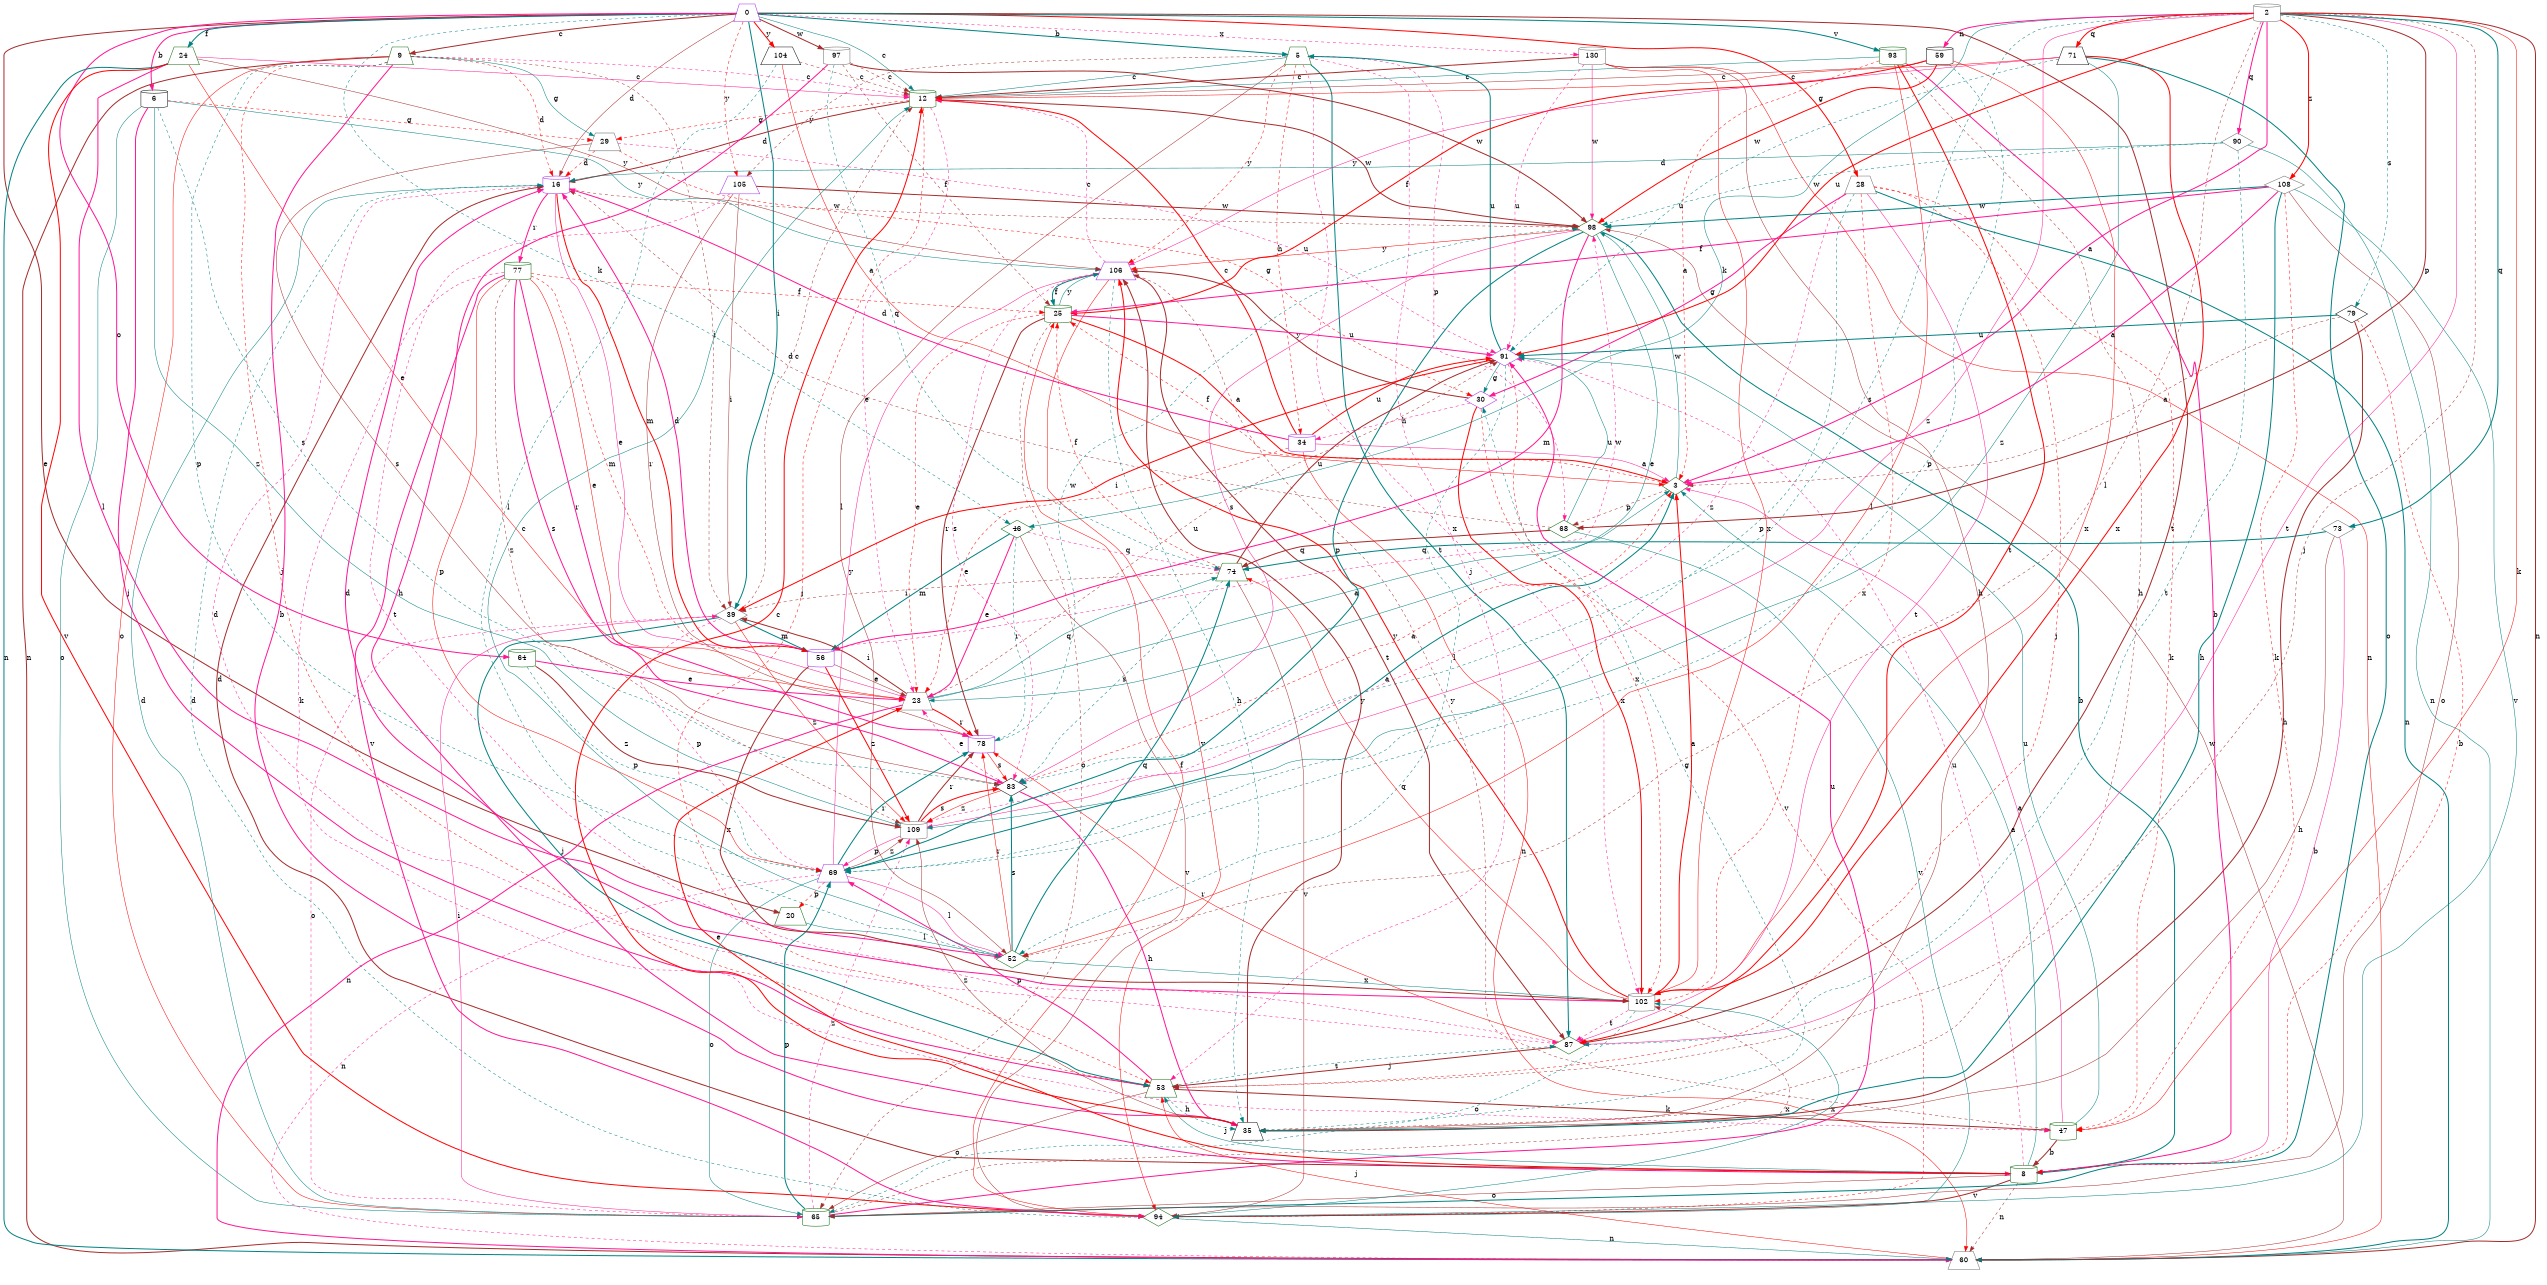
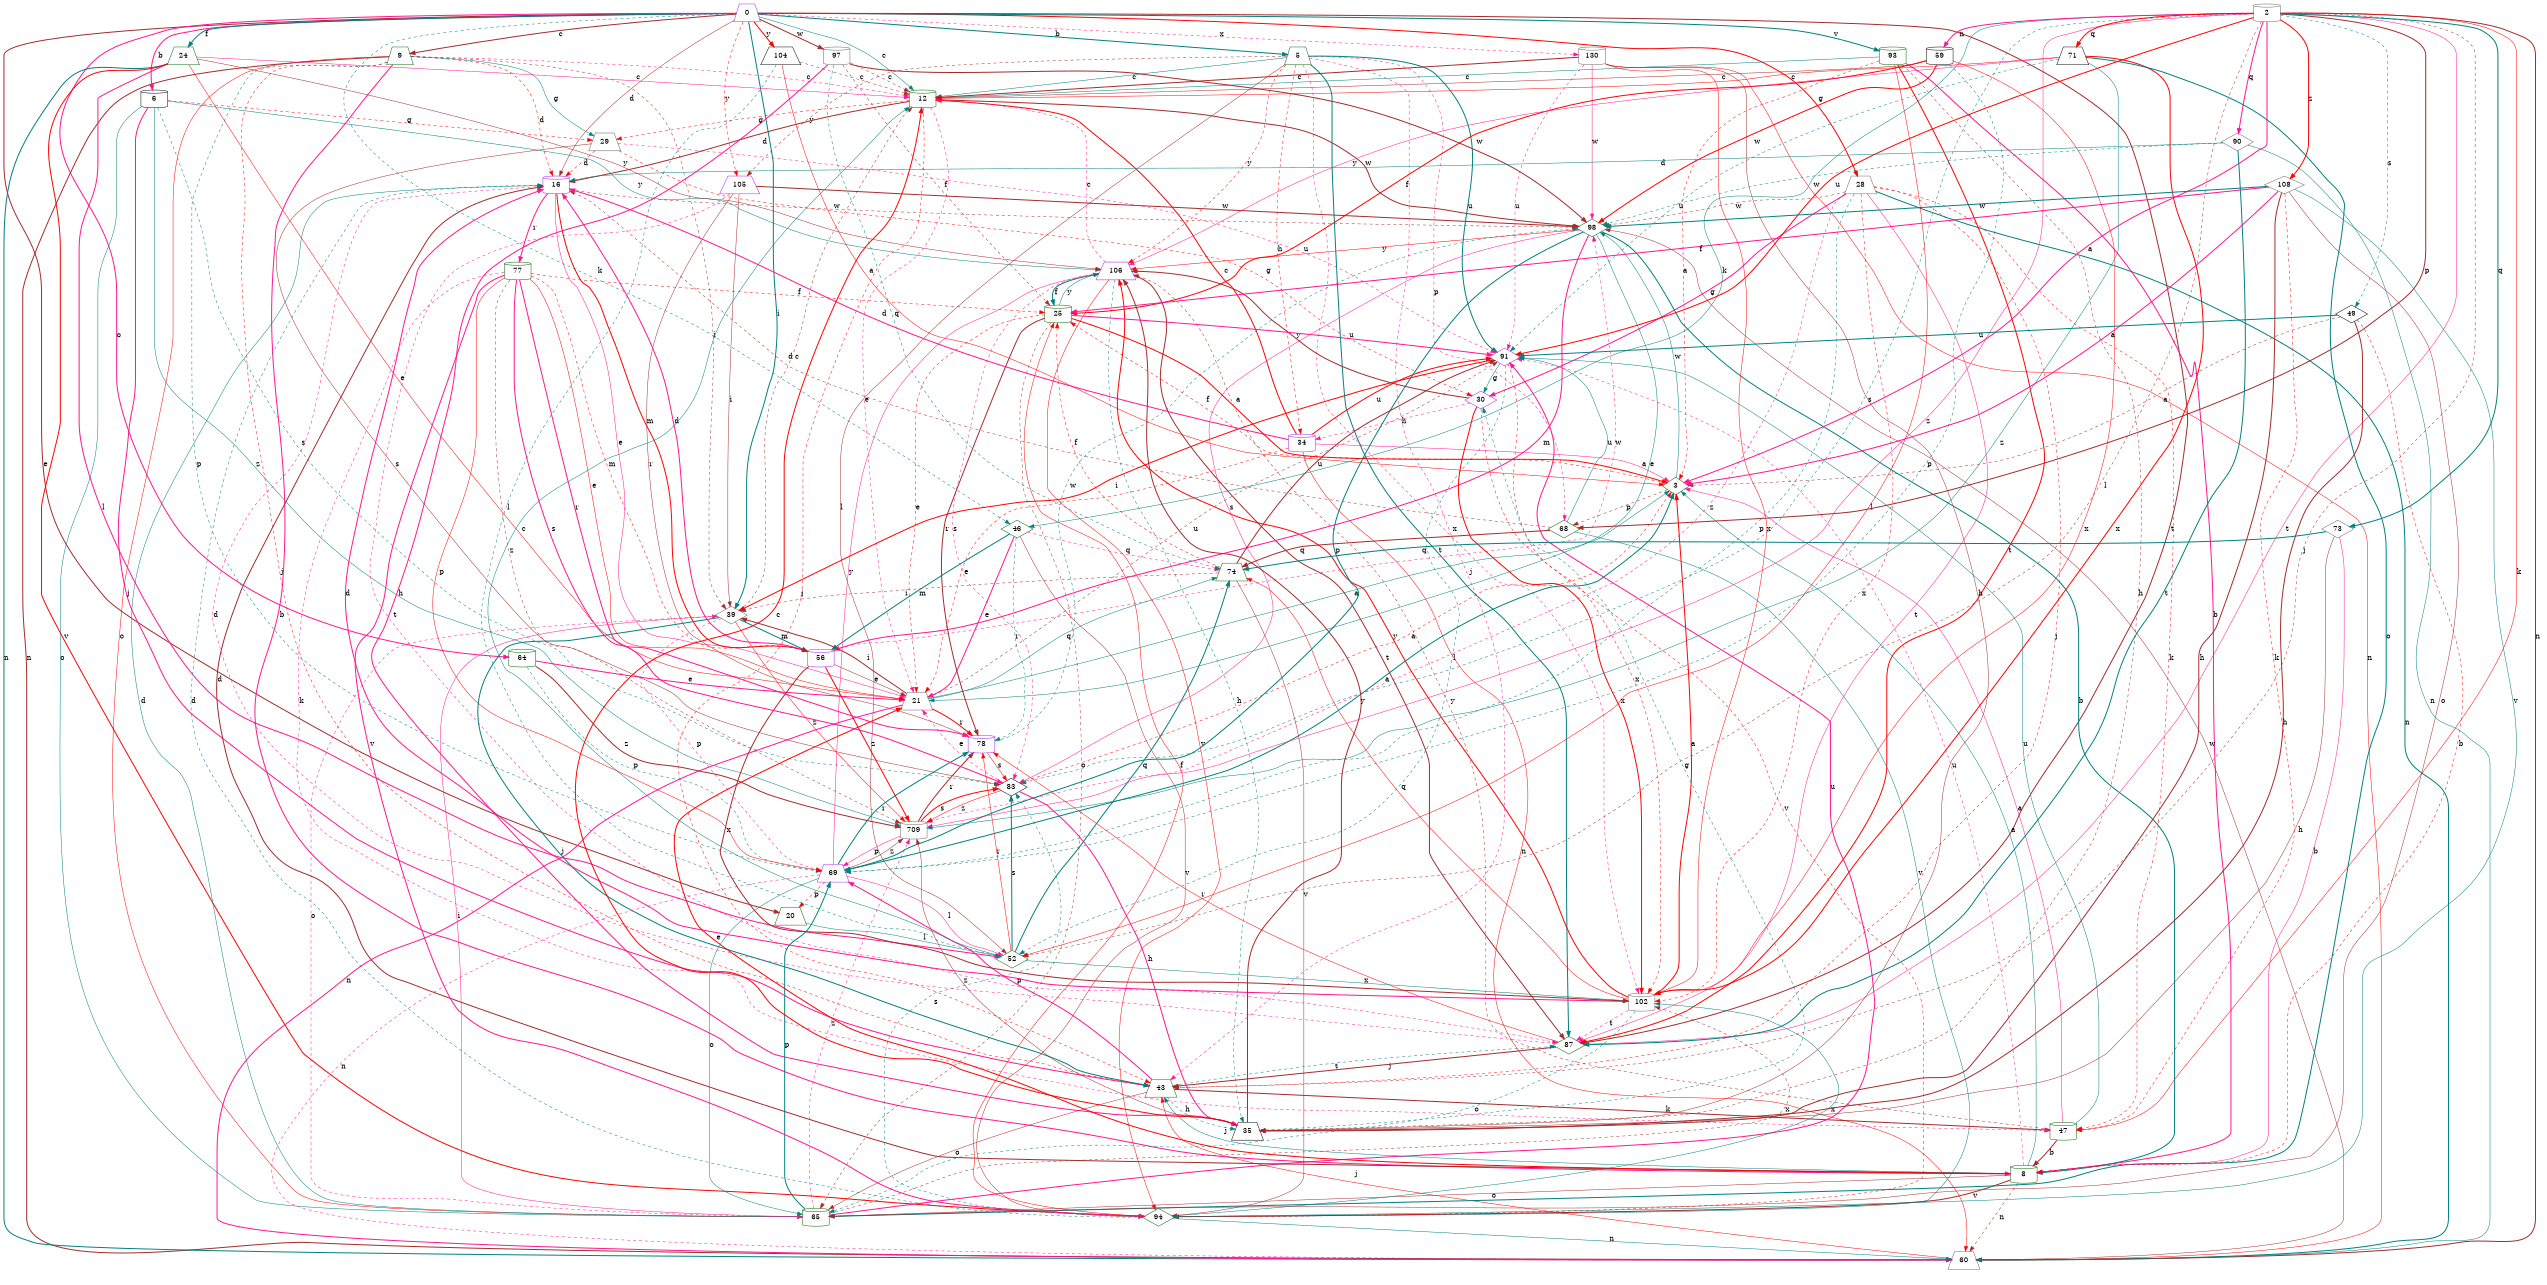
edge "91" -> "5": reversed
edge "28" -> "98": added, label "w"
node "79": label "79" -> "49"
edge "74" -> "83": now "94" -> "83"
node "23": label "23" -> "21"
edge "90" -> "87": style dashed -> bold
node "109": label "109" -> "709"
edge "108" -> "35": color teal -> brown
node "53": label "53" -> "43"
